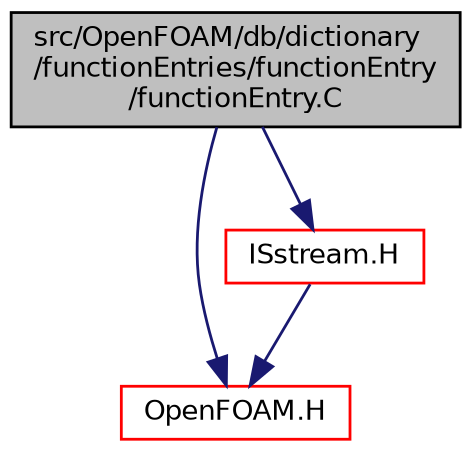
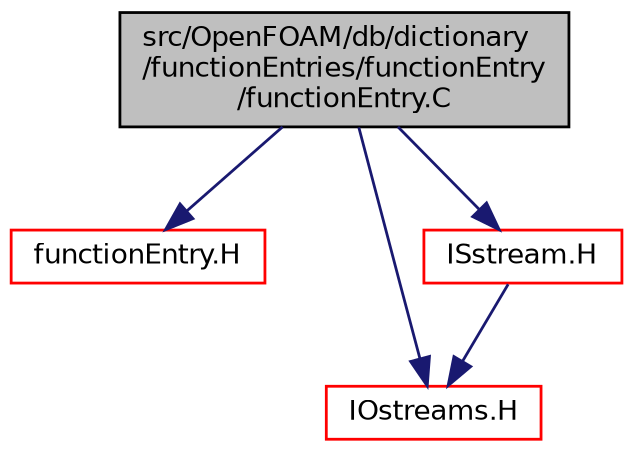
node "functionEntry.H": added
node "OpenFOAM.H": label "OpenFOAM.H" -> "IOstreams.H"
